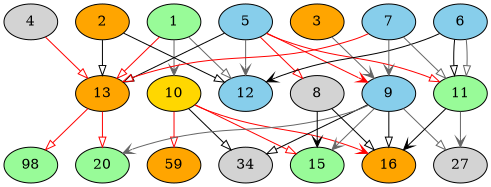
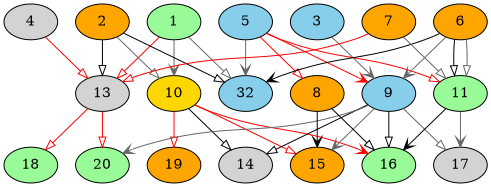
node "3": fillcolor orange -> skyblue
node "7": fillcolor skyblue -> orange
node "6": fillcolor skyblue -> orange
edge "2" -> "10": added
edge "5" -> "13": removed
edge "7" -> "9": now "6" -> "9"
node "13": fillcolor orange -> lightgrey
node "12": label "12" -> "32"
node "8": fillcolor lightgrey -> orange
node "98": label "98" -> "18"
node "59": label "59" -> "19"
node "34": label "34" -> "14"
node "15": fillcolor palegreen -> orange
node "16": fillcolor orange -> palegreen
node "27": label "27" -> "17"
